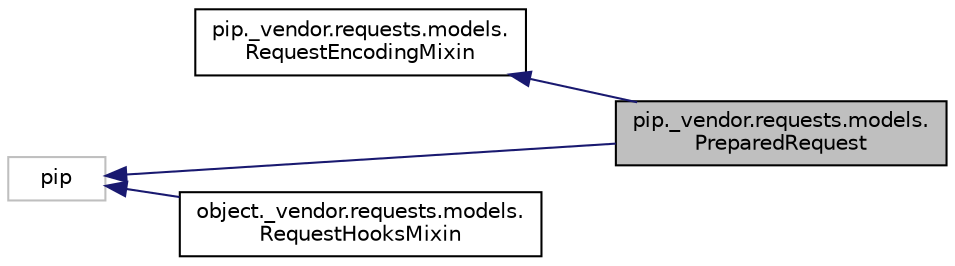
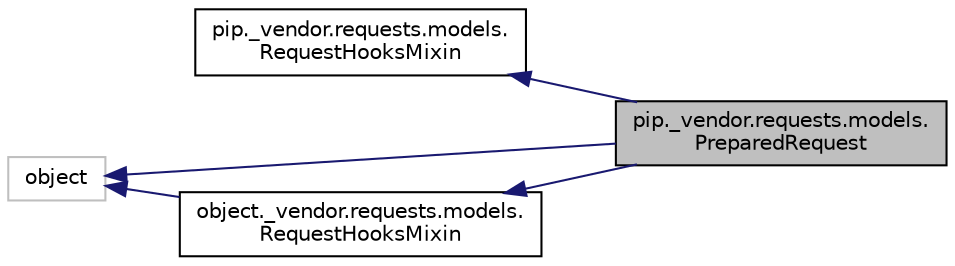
node "pip._vendor.requests.models. RequestEncodingMixin": label "pip._vendor.requests.models. RequestEncodingMixin" -> "pip._vendor.requests.models. RequestHooksMixin"
edge "pip._vendor.requests.models. PreparedRequest" -> "object._vendor.requests.models. RequestHooksMixin": added
node "pip": label "pip" -> "object"
